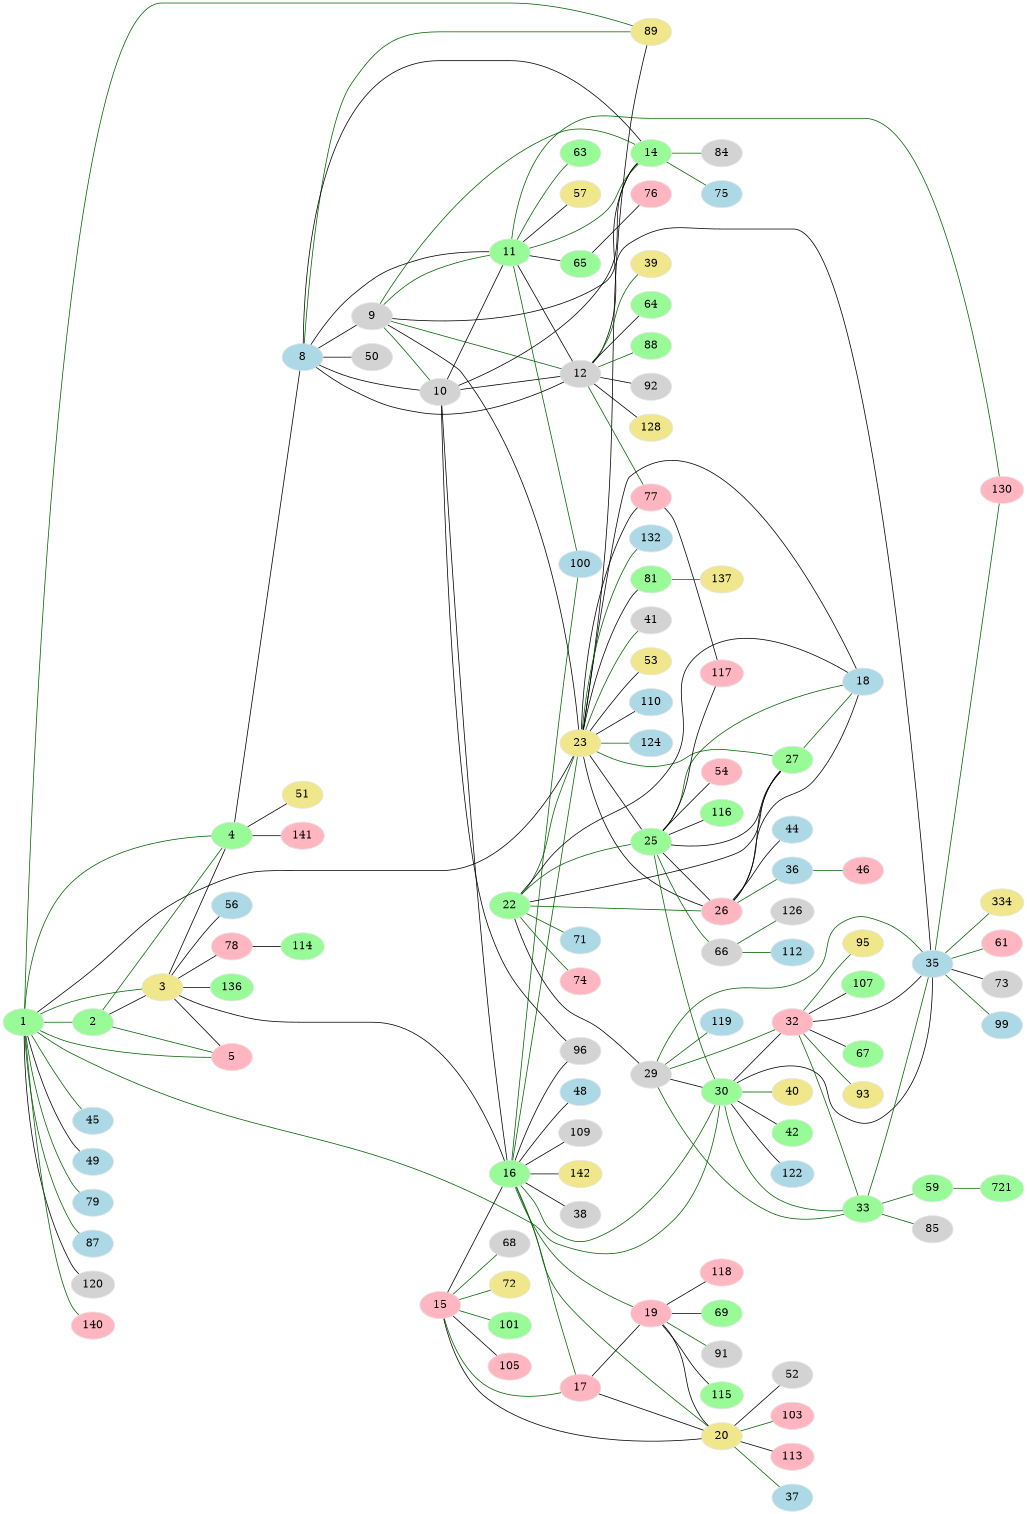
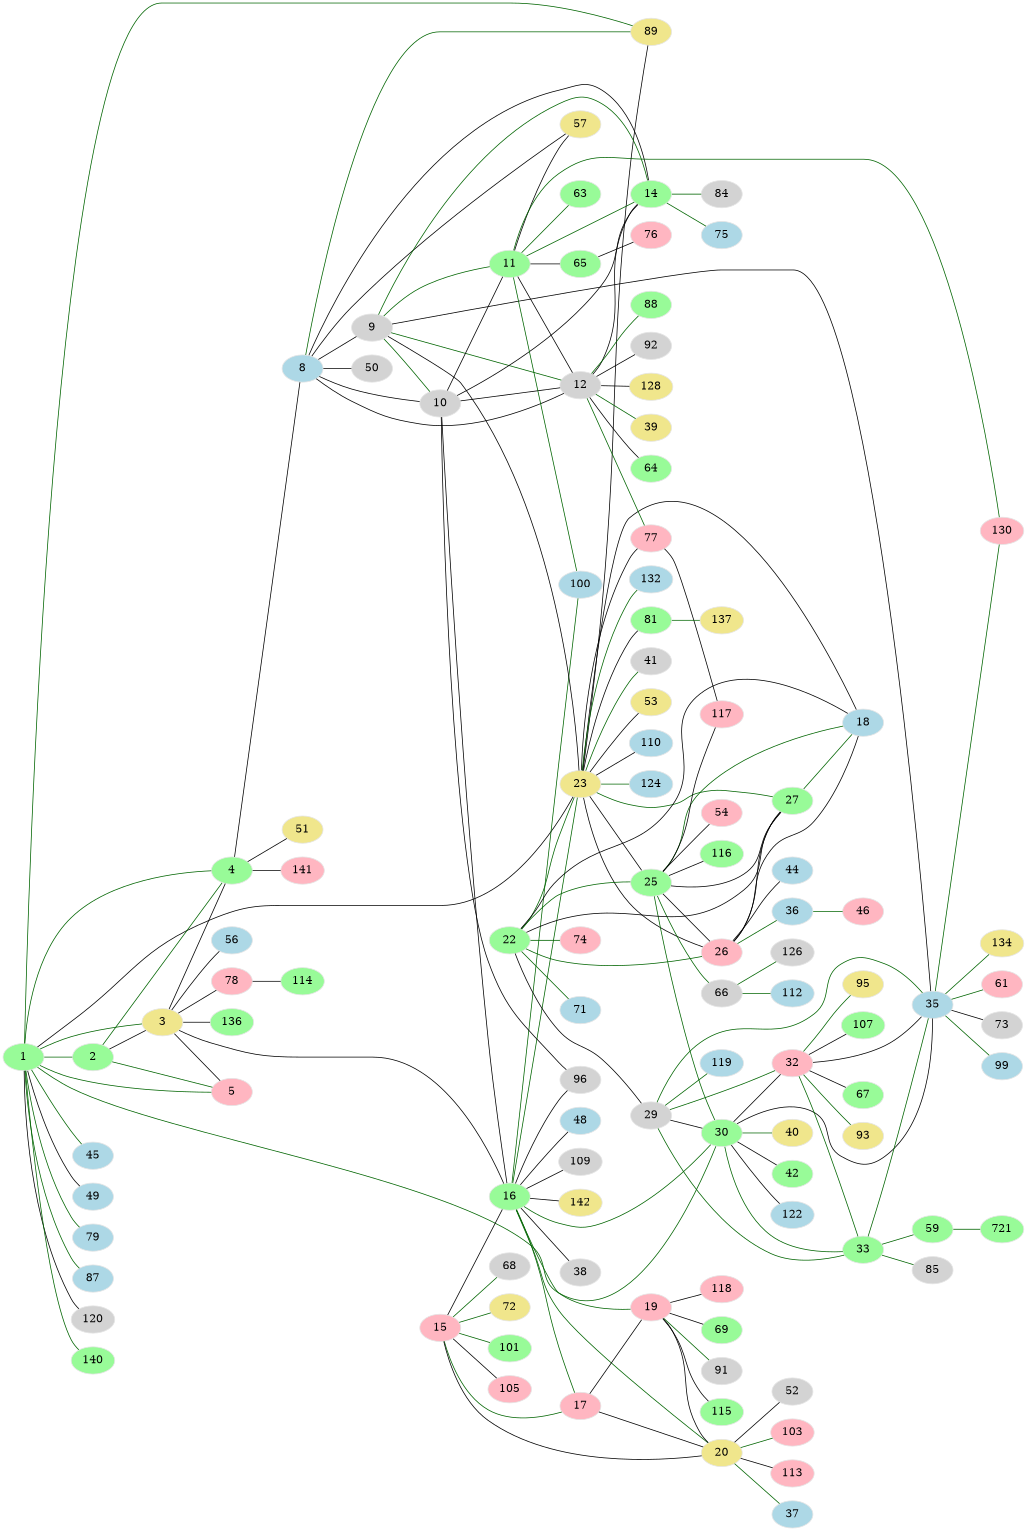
edge "11" -- "8": now "57" -- "8"
node "334": label "334" -> "134"
node "140": fillcolor lightpink -> palegreen
